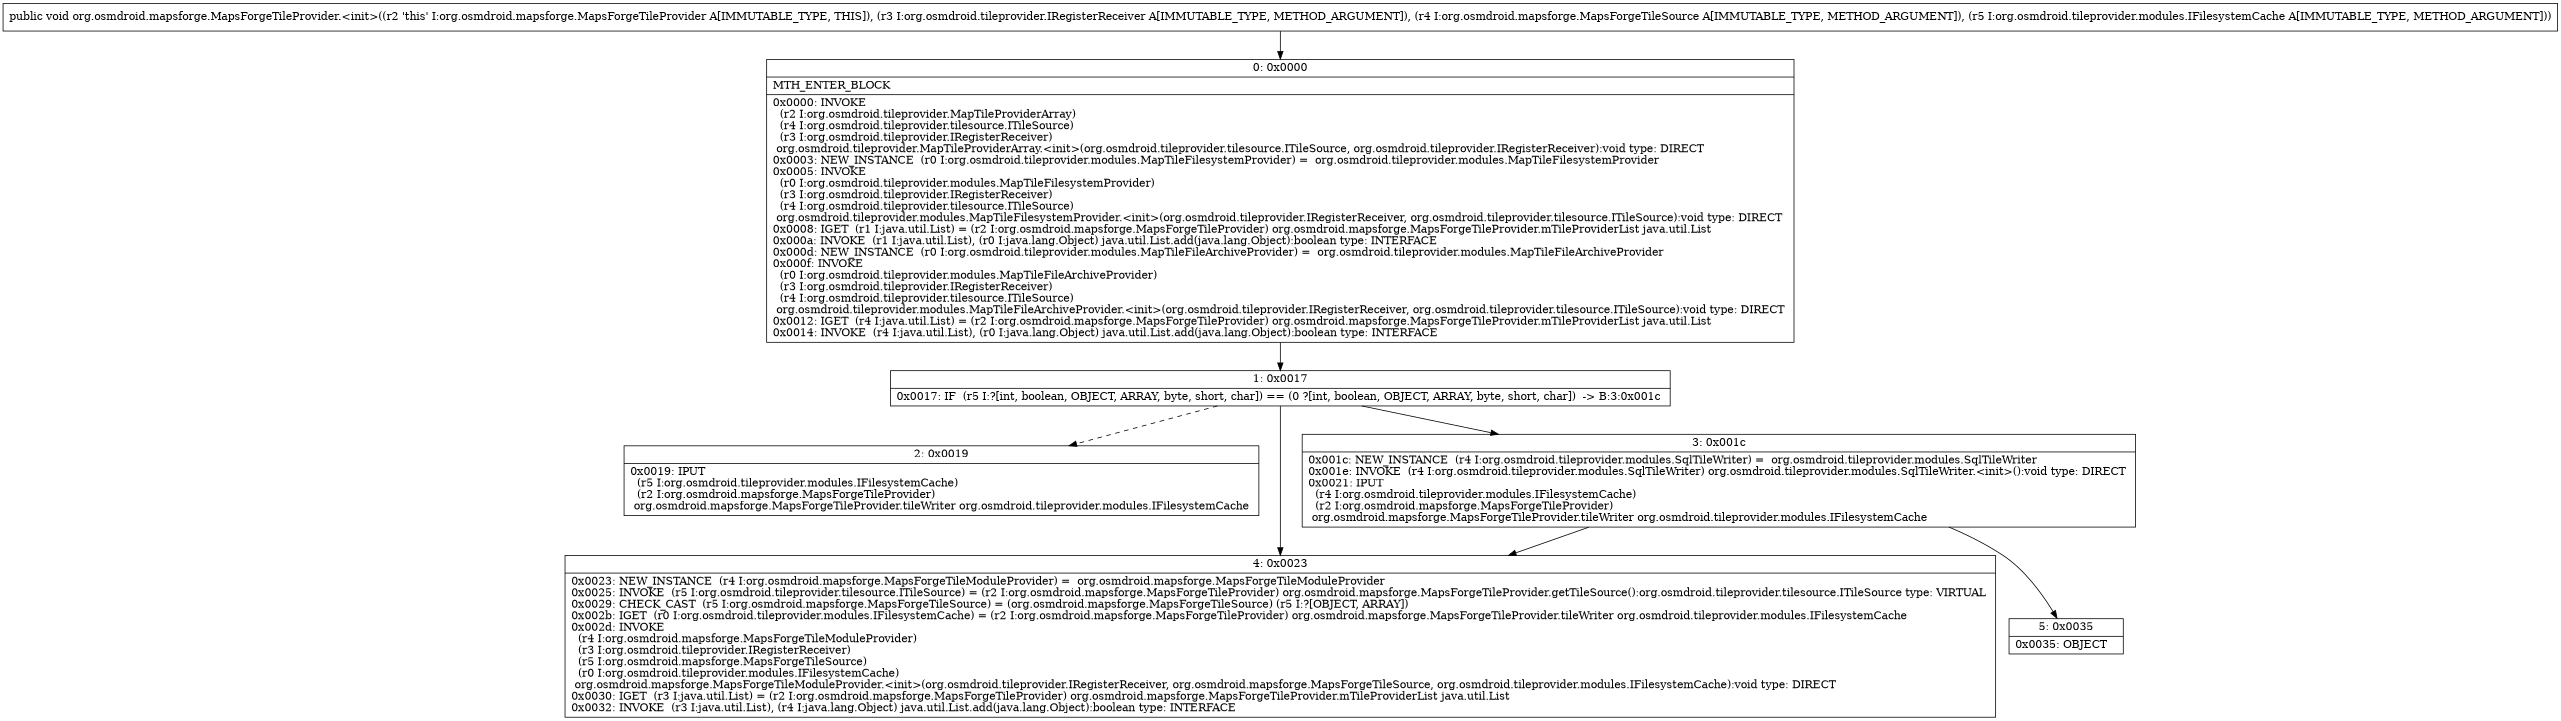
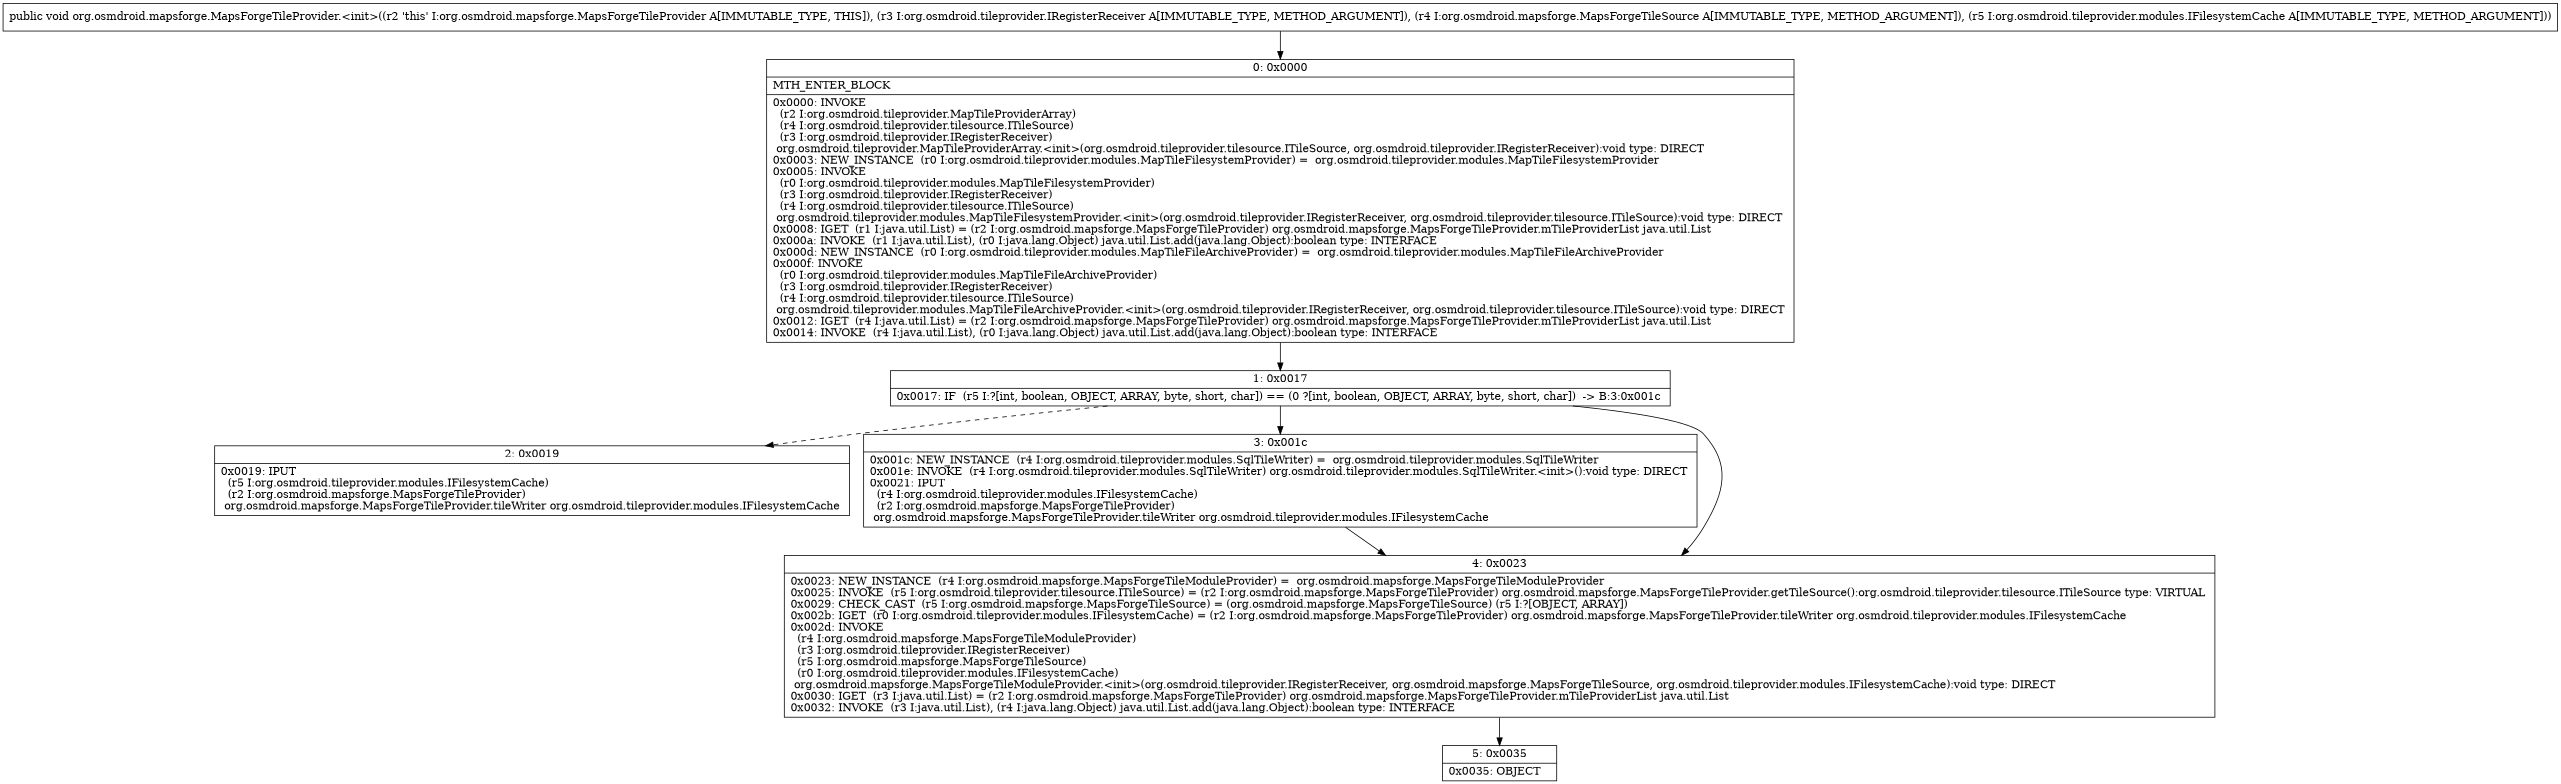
edge "3: 0x001c" -> "5: 0x0035": now "4: 0x0023" -> "5: 0x0035"
